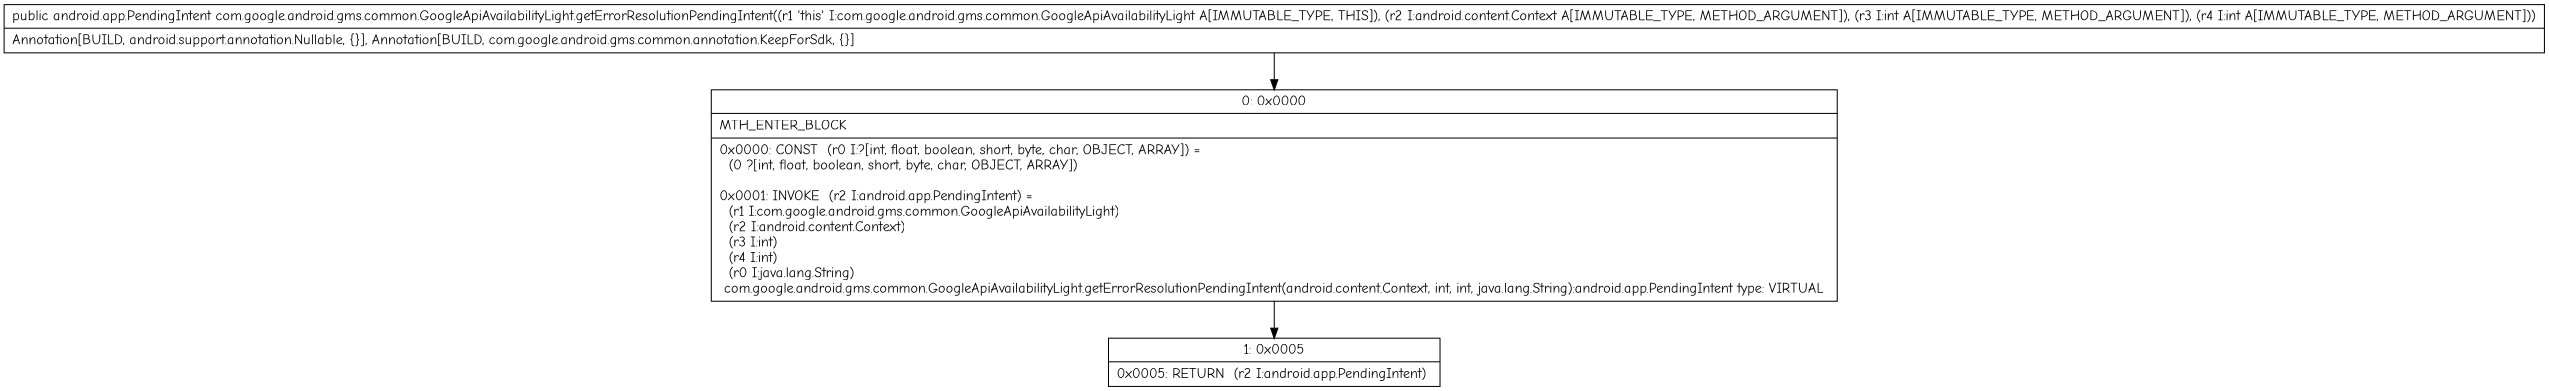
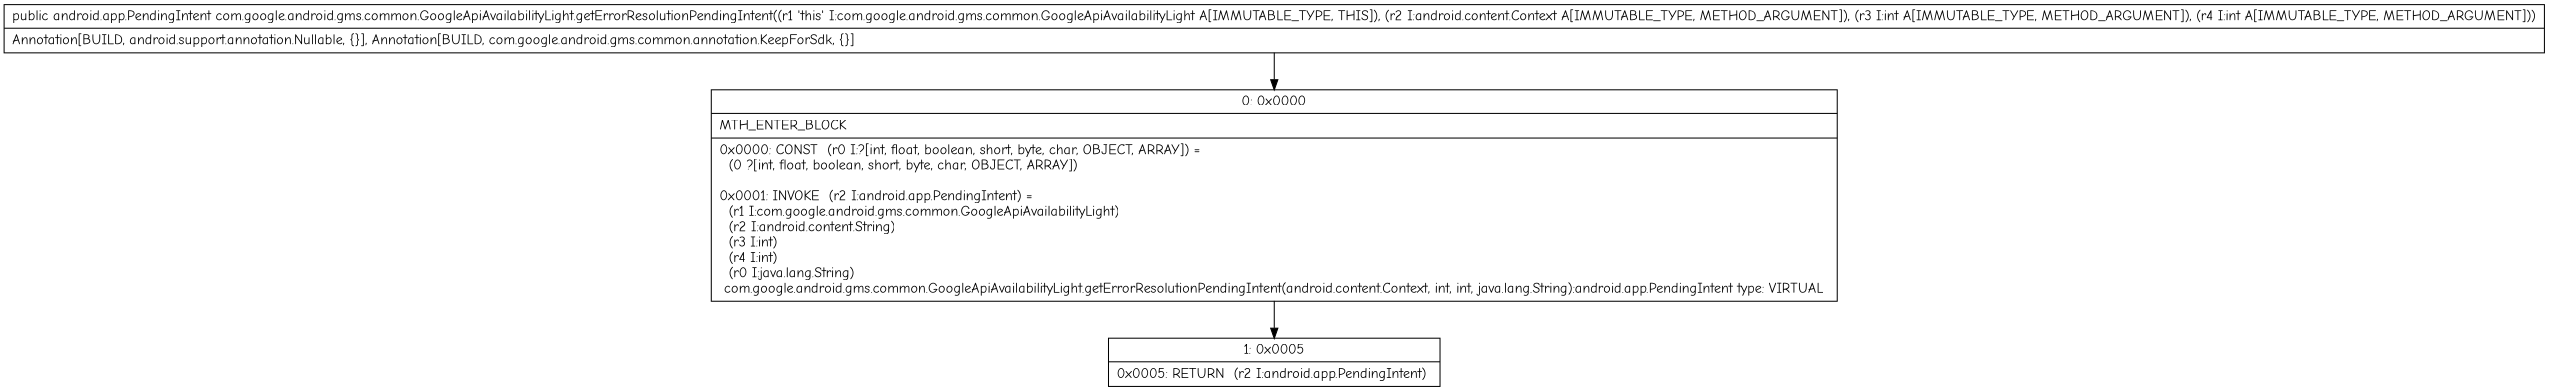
node "0: 0x0000": text "(r2 I:android.content.Context)" -> "(r2 I:android.content.String)"
